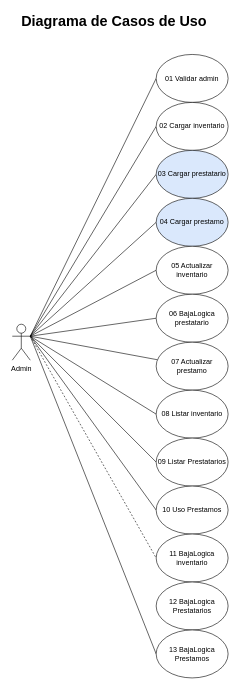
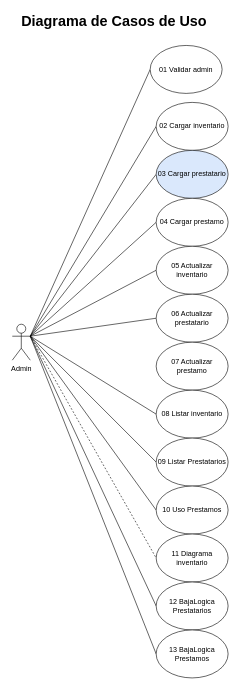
node "01 Validar admin": moved (192, 78) -> (186, 69)
node "04 Cargar prestamo": fillcolor #dae8fc -> #ffffff
node "06 BajaLogica prestatario": label "06 BajaLogica prestatario" -> "06 Actualizar prestatario"
edge "Admin" -- "07 Actualizar prestamo": now "Admin" -- "12 BajaLogica Prestatarios"
node "11 BajaLogica inventario": label "11 BajaLogica inventario" -> "11 Diagrama inventario"
